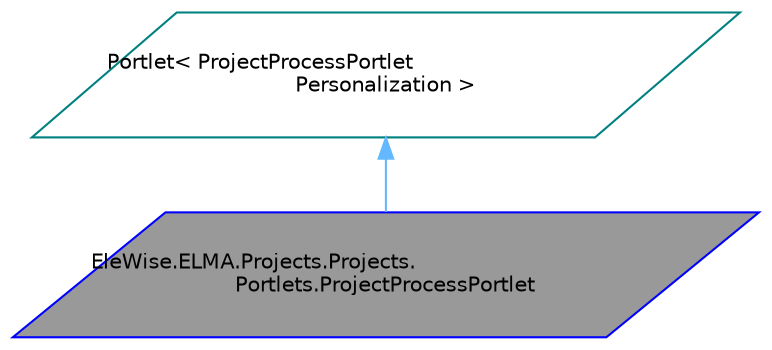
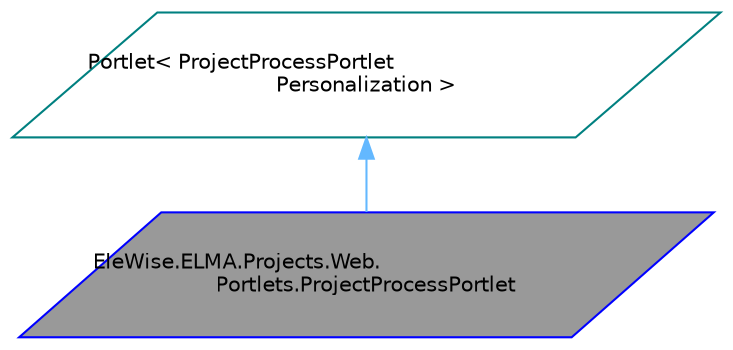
node "EleWise.ELMA.Projects.Projects. Portlets.ProjectProcessPortlet": label "EleWise.ELMA.Projects.Projects. Portlets.ProjectProcessPortlet" -> "EleWise.ELMA.Projects.Web. Portlets.ProjectProcessPortlet"
